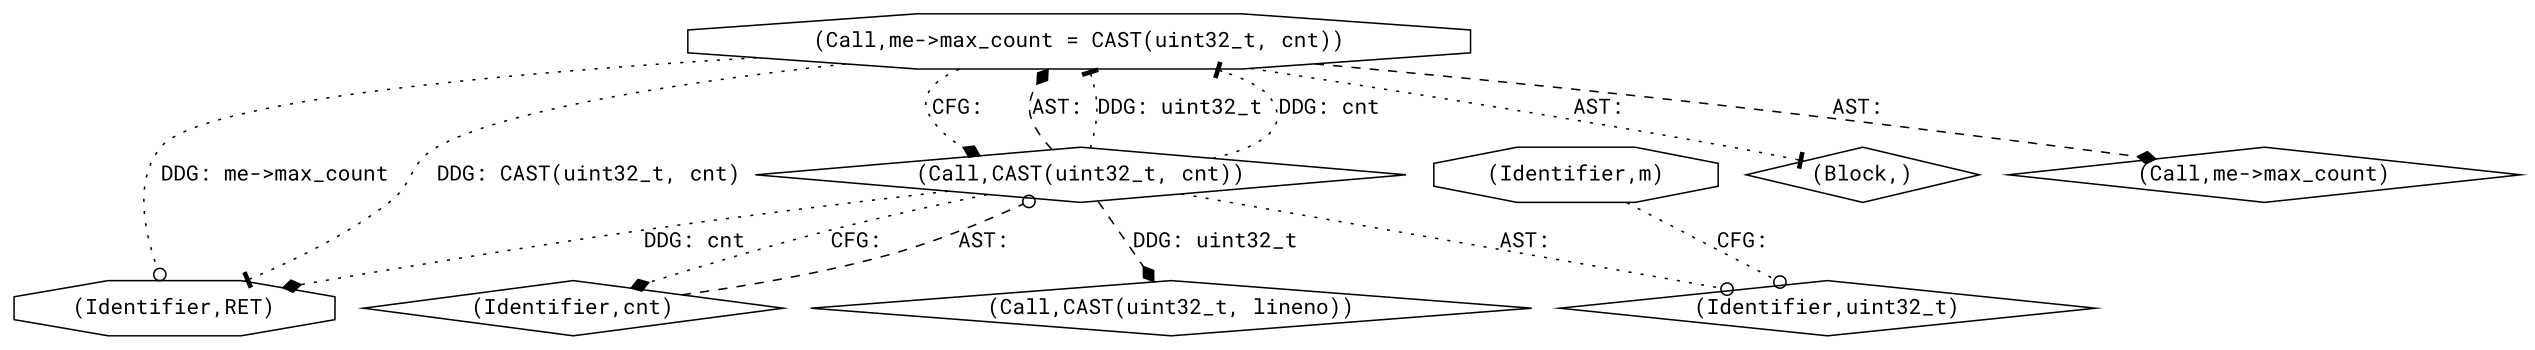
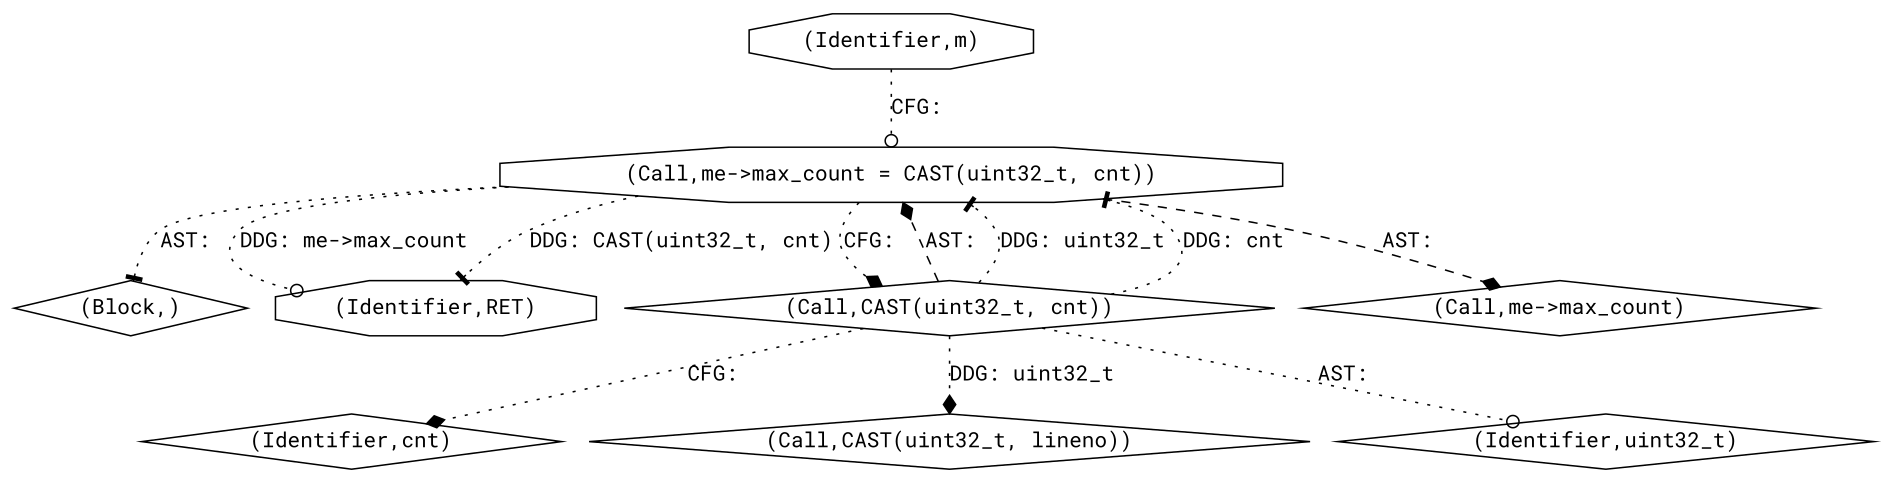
edge "(Call,CAST(uint32_t, cnt))" -> "(Identifier,RET)": removed, label "DDG: cnt"
edge "(Call,CAST(uint32_t, cnt))" -> "(Call,CAST(uint32_t, lineno))": style dashed -> dotted
edge "(Identifier,m)" -> "(Identifier,uint32_t)": now "(Identifier,m)" -> "(Call,me->max_count = CAST(uint32_t, cnt))"
edge "(Identifier,cnt)" -> "(Call,CAST(uint32_t, cnt))": removed, label "AST:"
